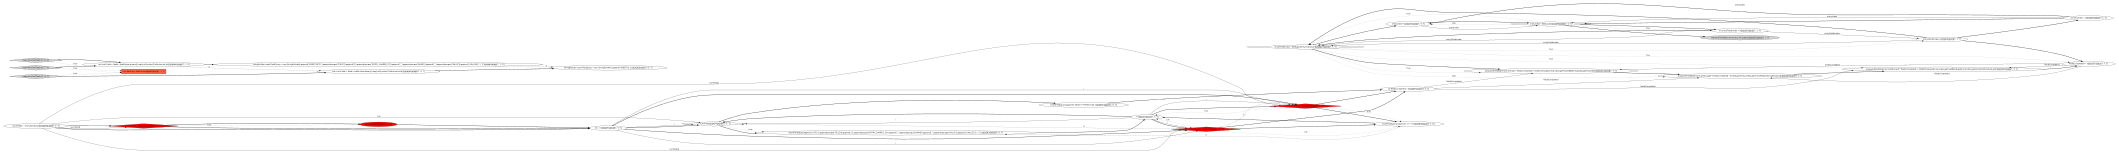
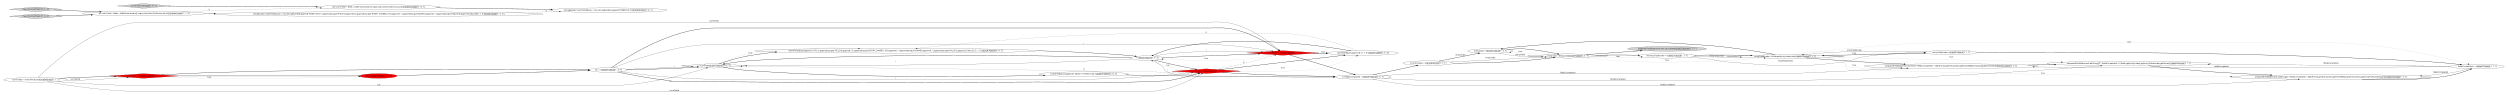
edge "entryFieldsIndex++@@@23@@@['1', '1', '1']" -> "int entryIndex = 0@@@18@@@['1', '1', '1']": now "int fieldsCompleted = 0@@@17@@@['1', '1', '1']" -> "int entryIndex = 0@@@18@@@['1', '1', '1']"
node "List<BibEntry> bibEntries@@@2@@@['1', '1', '1']": removed
edge "numFields += entryFields.size()@@@8@@@['1', '1', '1']" -> "int i = 0@@@10@@@['1', '1', '1']": removed
